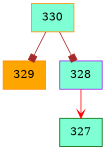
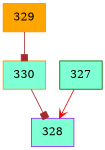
edge "330" -> "329": reversed
edge "328" -> "327": reversed
